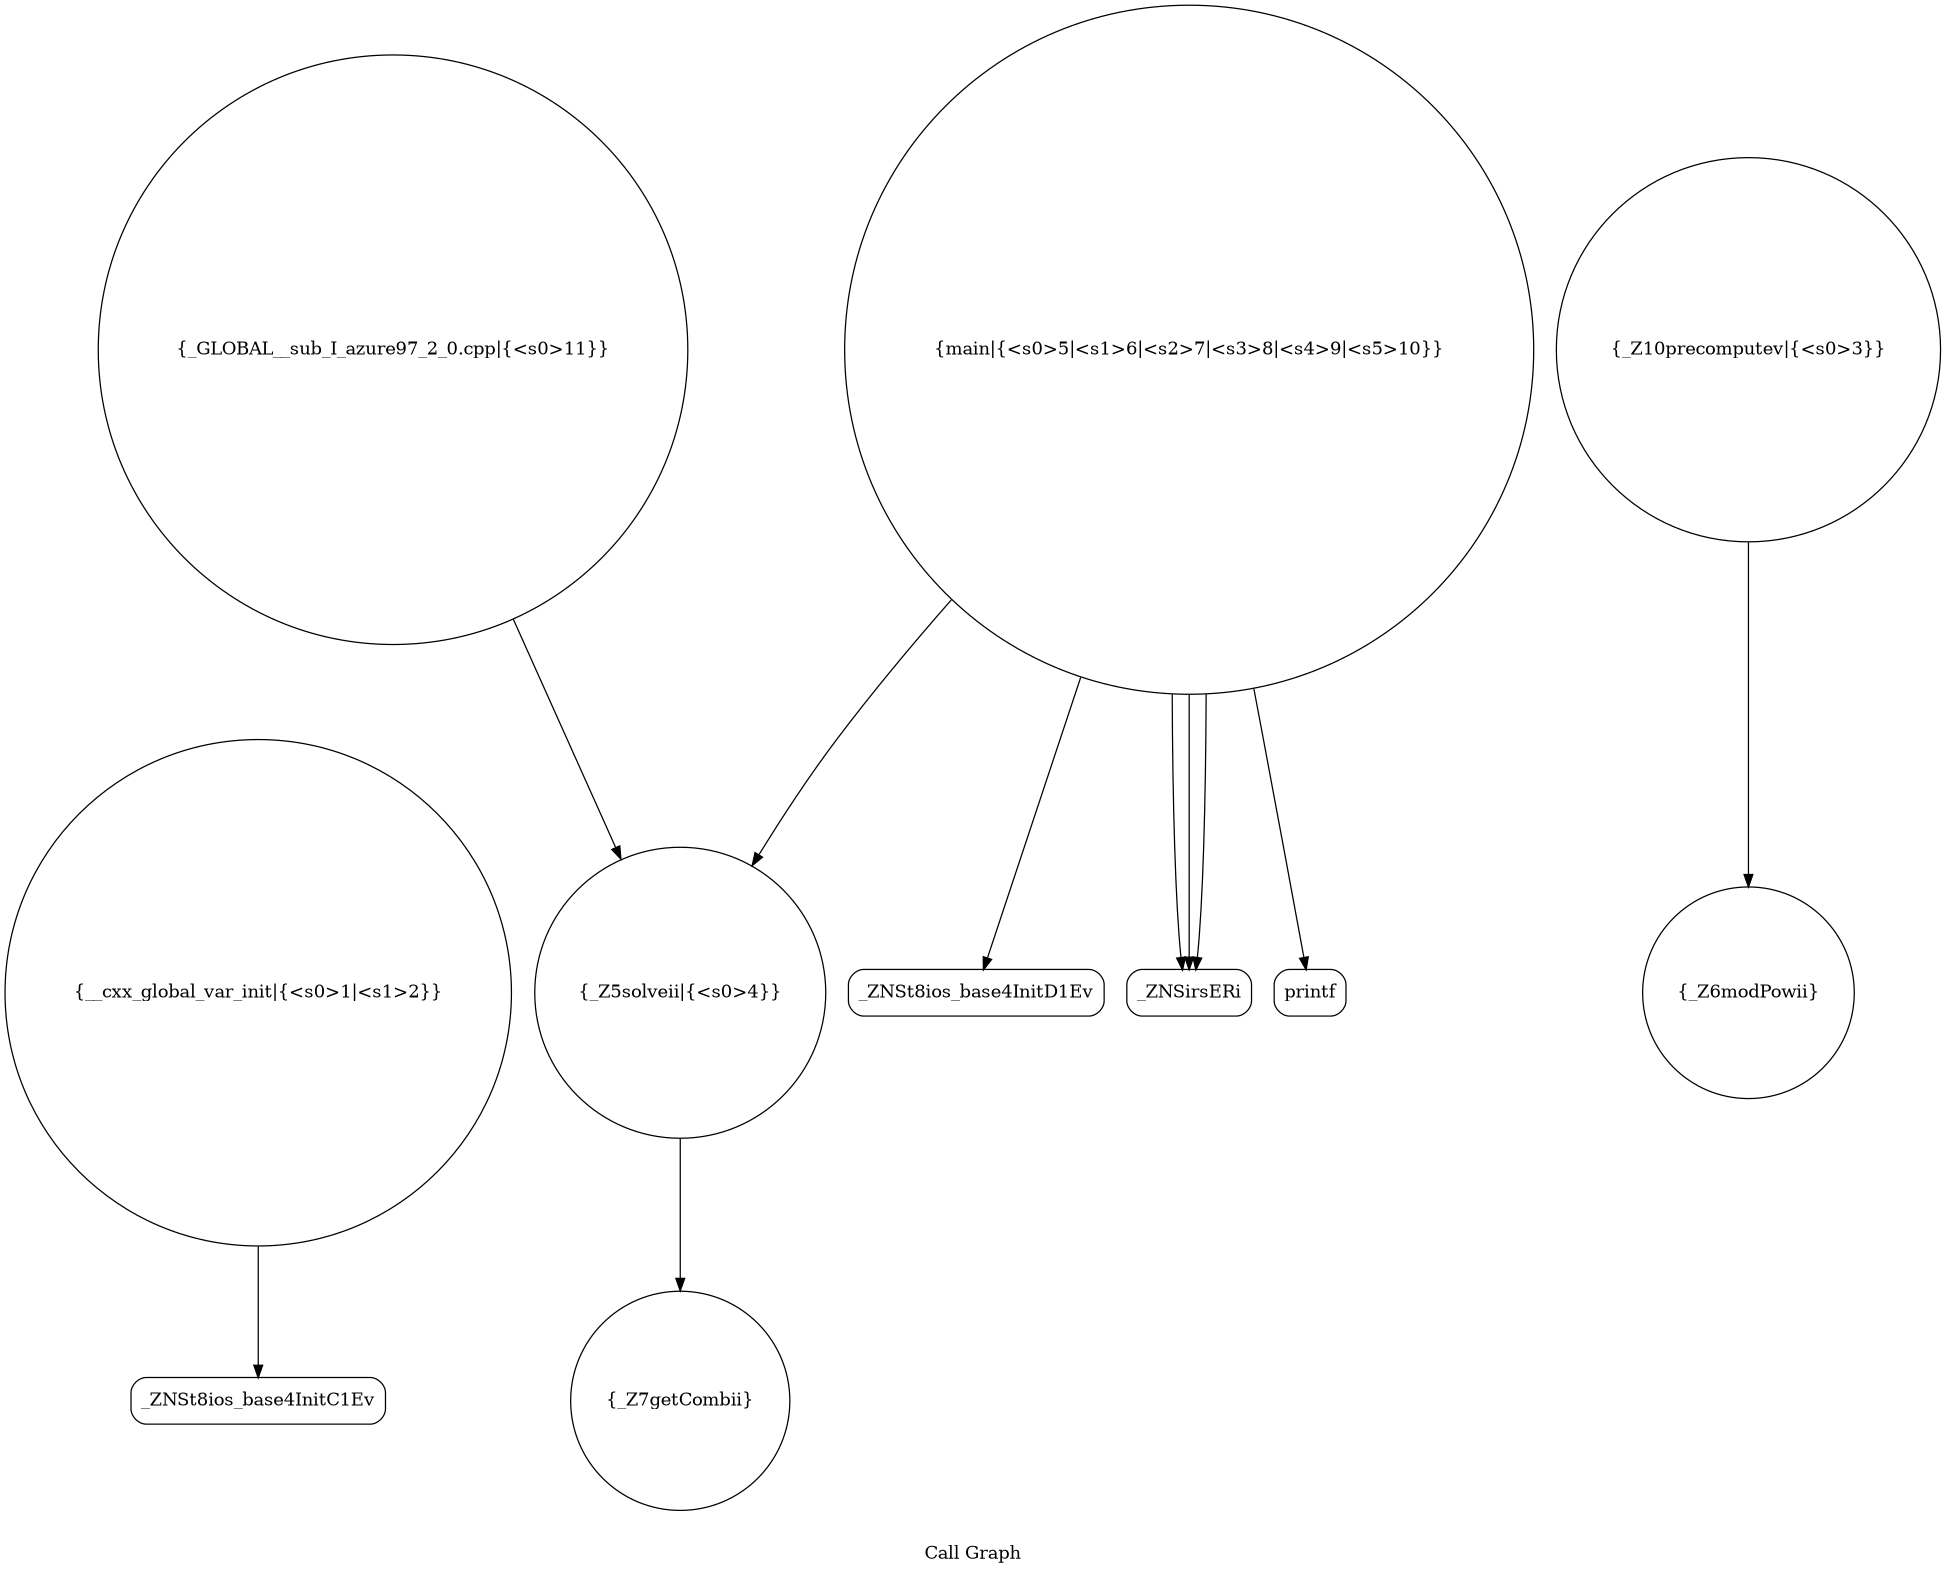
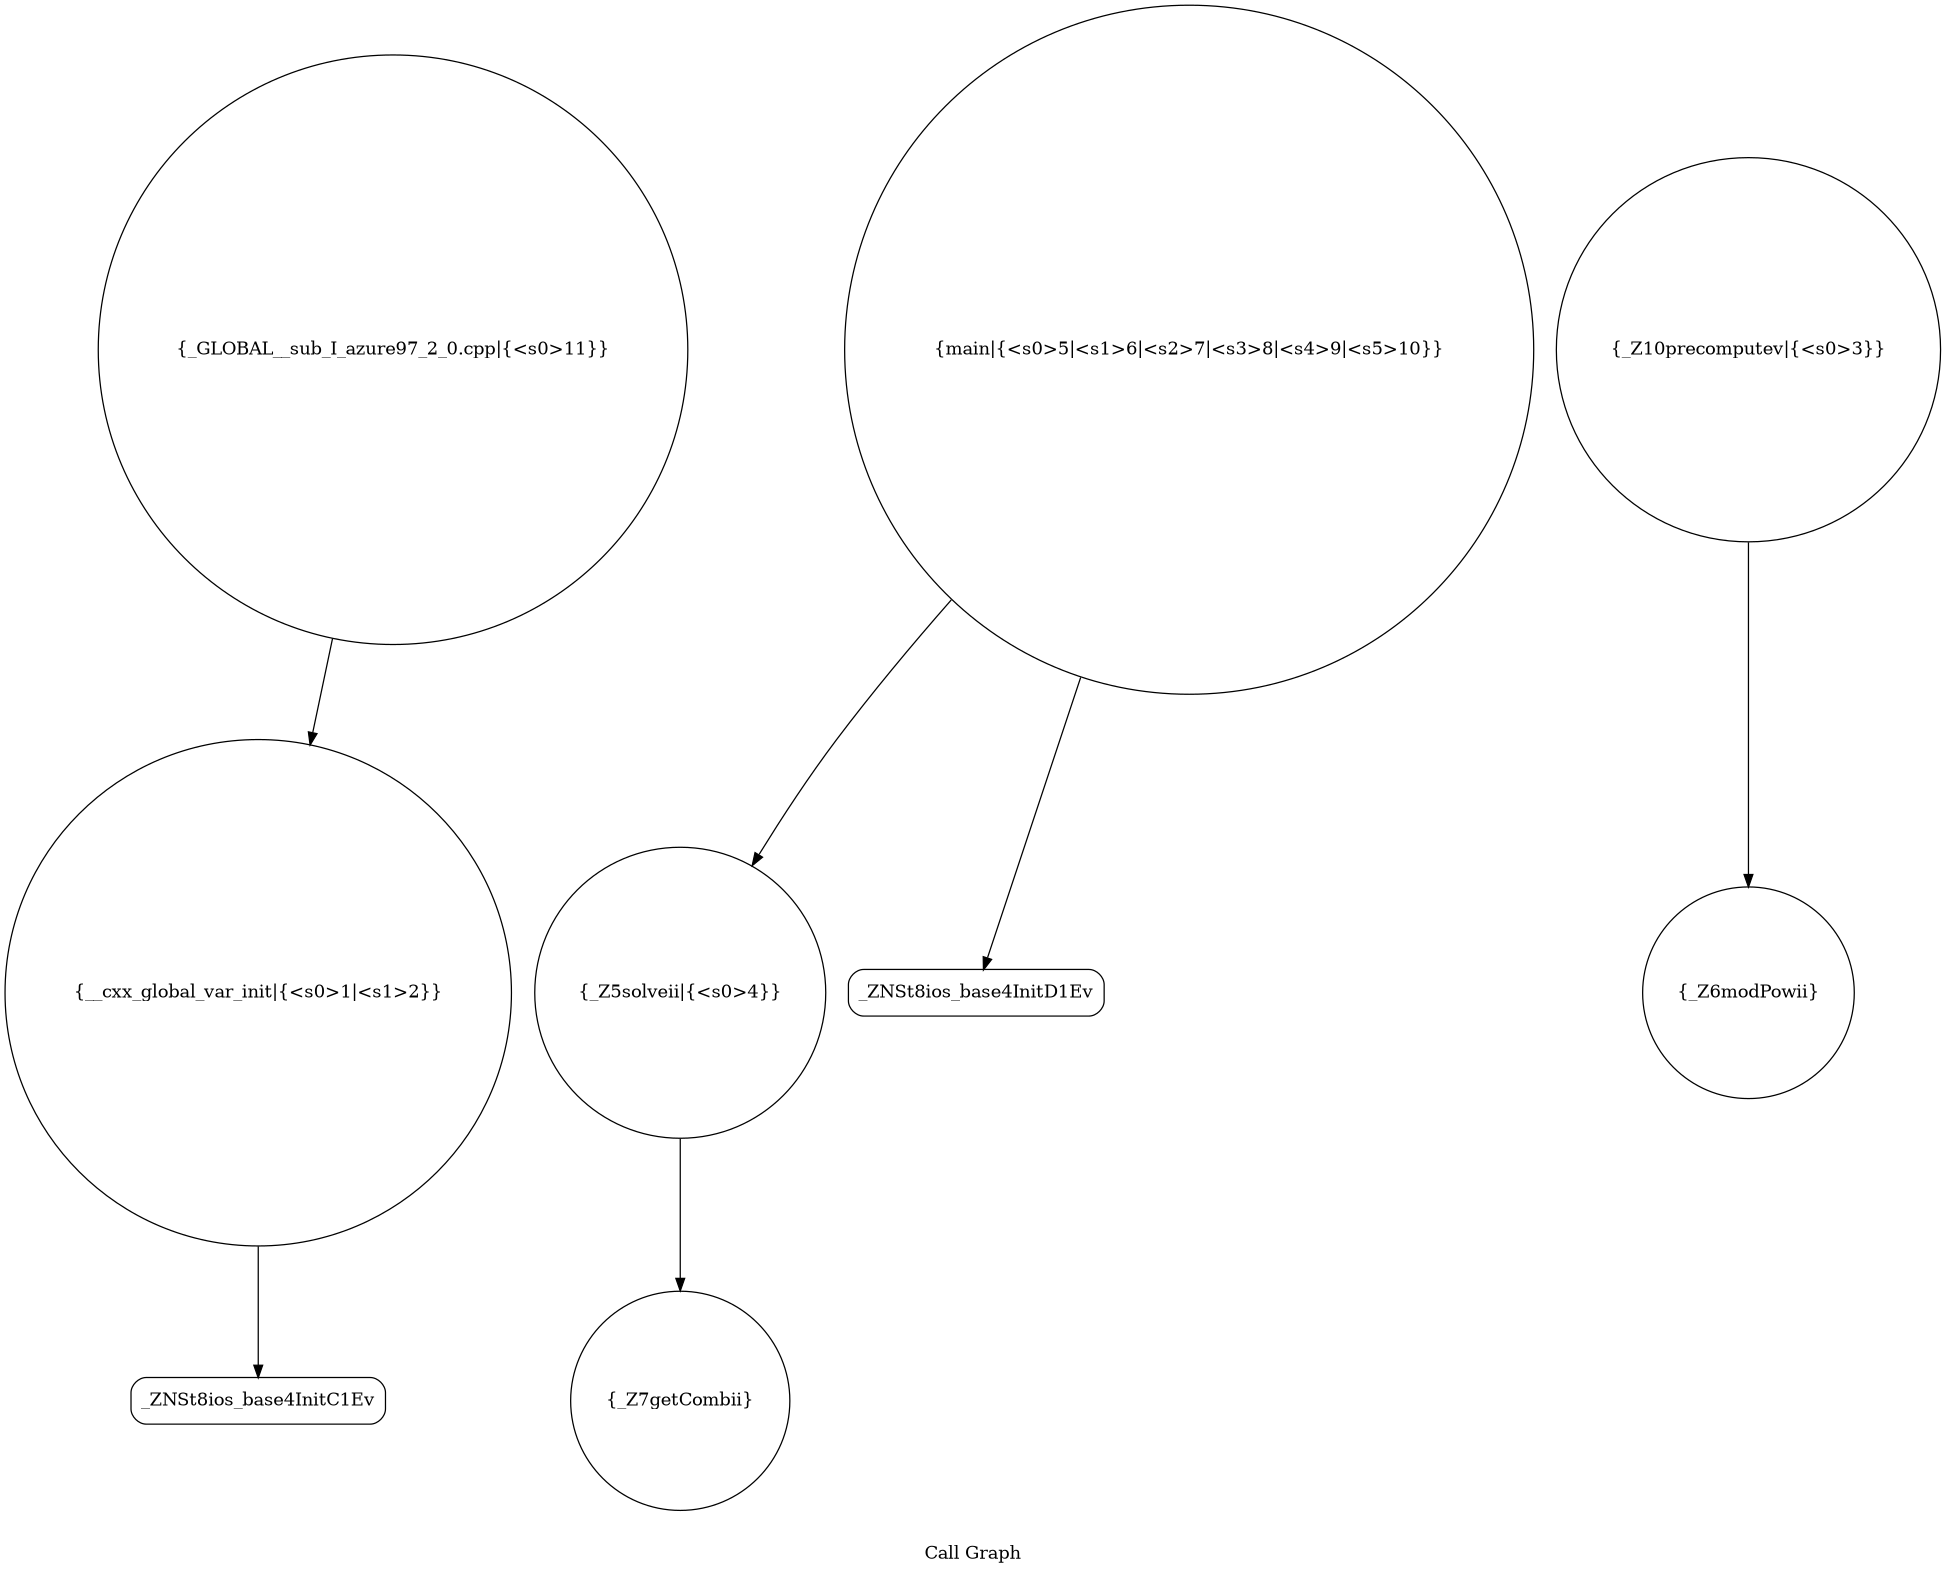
edge "{_GLOBAL__sub_I_azure97_2_0.cpp|{<s0>11}}" -> "{_Z5solveii|{<s0>4}}": now "{_GLOBAL__sub_I_azure97_2_0.cpp|{<s0>11}}" -> "{__cxx_global_var_init|{<s0>1|<s1>2}}"
node "_ZNSirsERi": removed
node "printf": removed
